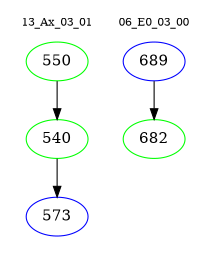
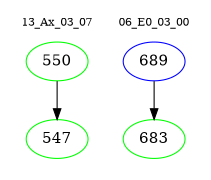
cluster "13_Ax_03_01": label "13_Ax_03_01" -> "13_Ax_03_07"
node "540": label "540" -> "547"
node "682": label "682" -> "683"
node "573": removed
